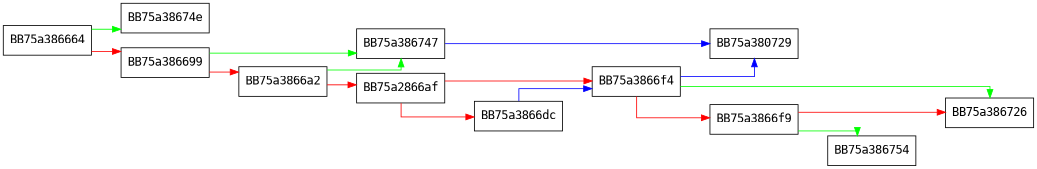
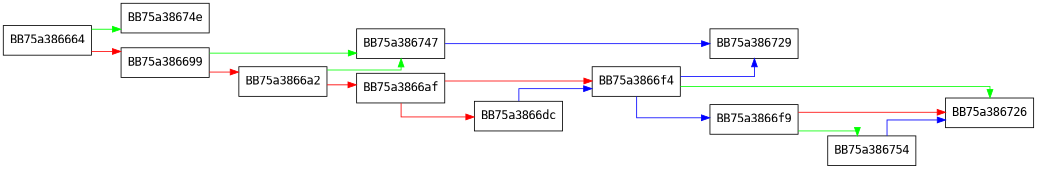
node "BB75a380729": label "BB75a380729" -> "BB75a386729"
node "BB75a2866af": label "BB75a2866af" -> "BB75a3866af"
edge "BB75a3866f4" -> "BB75a3866f9": color red -> blue
edge "BB75a386754" -> "BB75a386726": added
